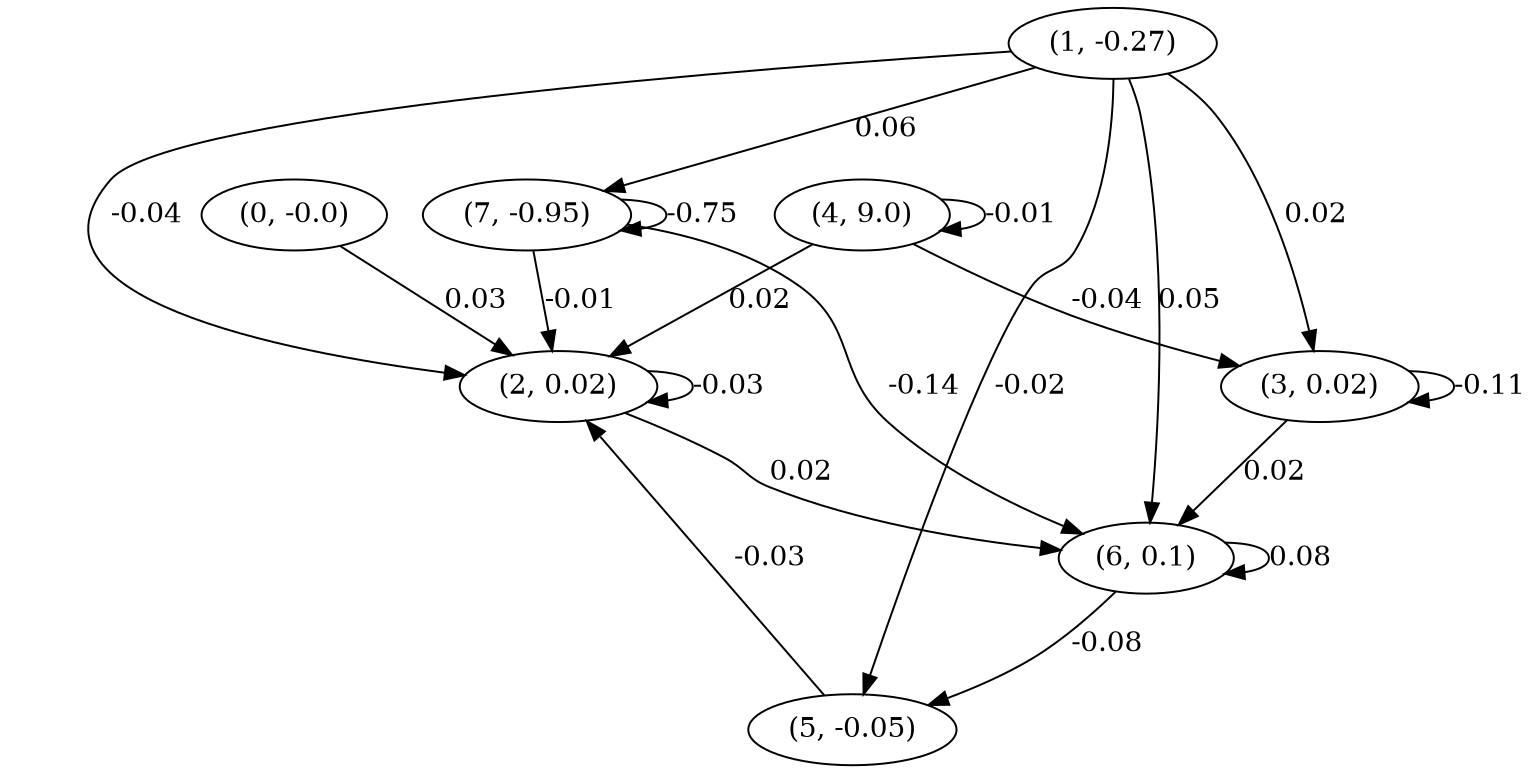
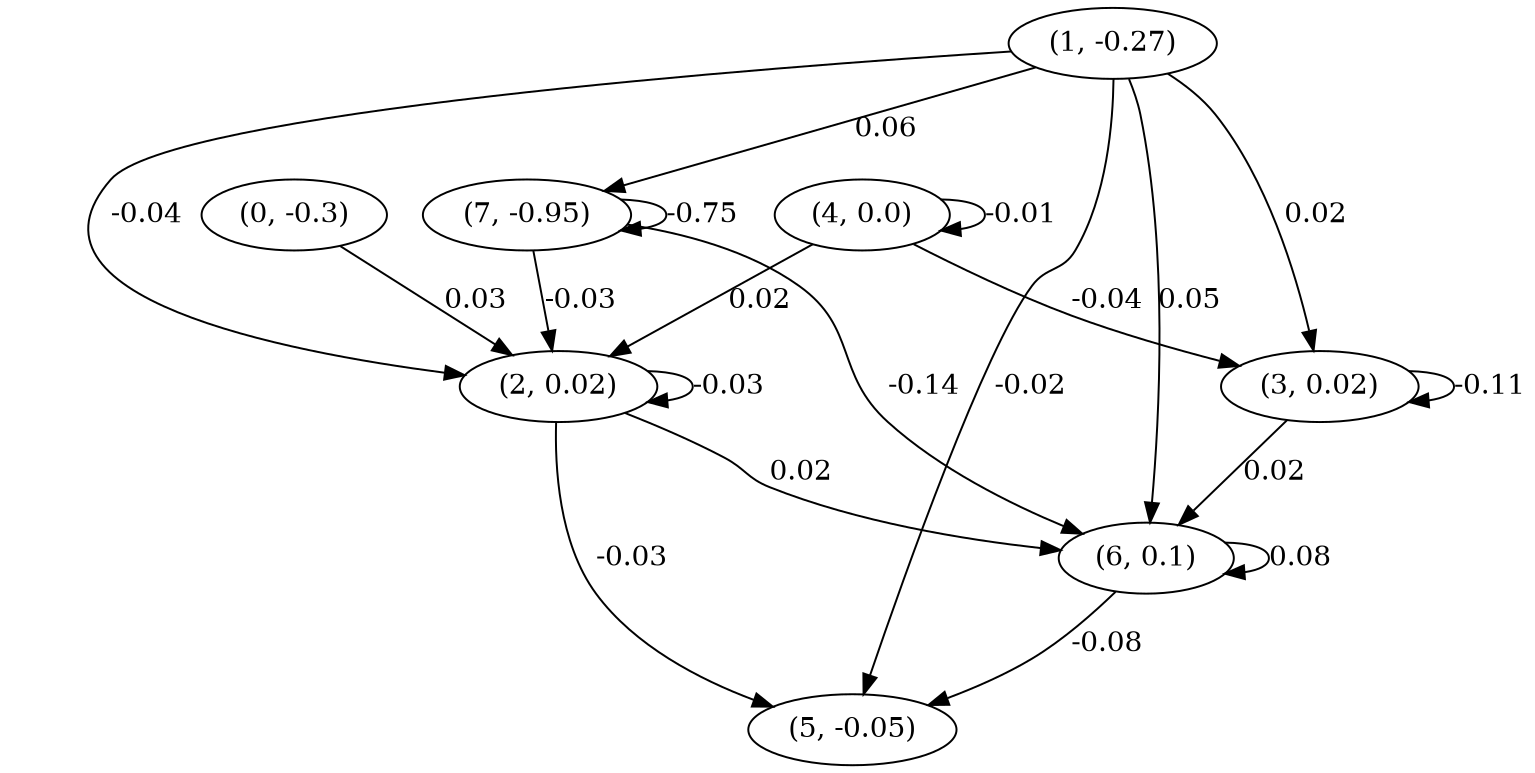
node "(0, -0.0)": label "(0, -0.0)" -> "(0, -0.3)"
node "(4, 9.0)": label "(4, 9.0)" -> "(4, 0.0)"
edge "(7, -0.95)" -> "(2, 0.02)": label "-0.01" -> "-0.03"
edge "(5, -0.05)" -> "(2, 0.02)": reversed
